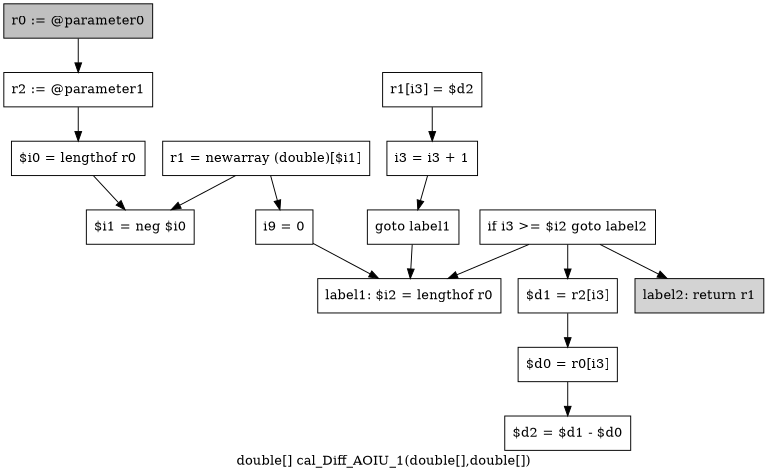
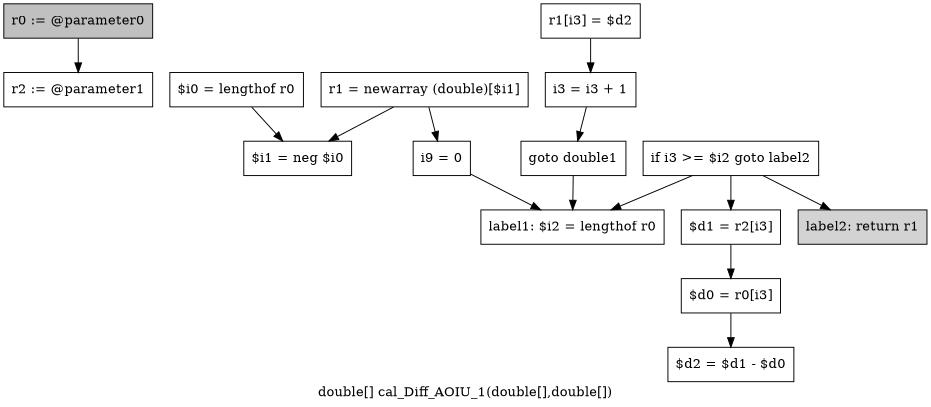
edge "r2 := @parameter1" -> "$i0 = lengthof r0": removed
node "goto label1": label "goto label1" -> "goto double1"
